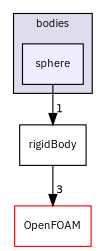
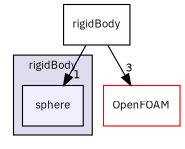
cluster "bodies": label "bodies" -> "rigidBody"
edge "sphere" -> "rigidBody": reversed
